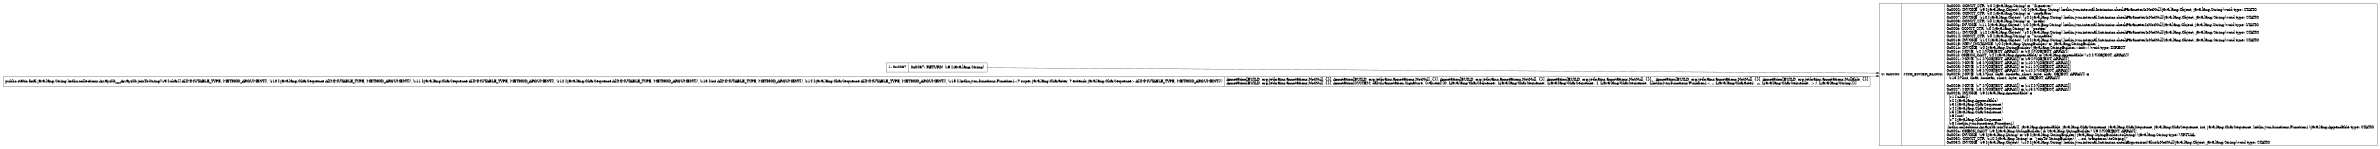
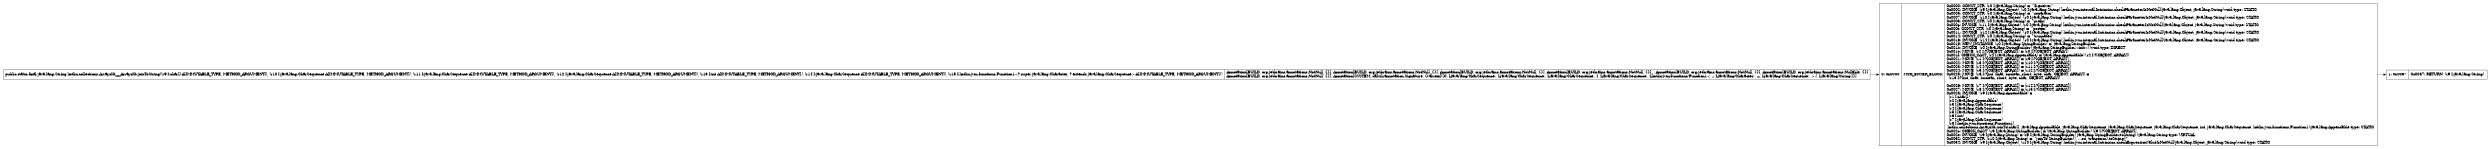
edge "1: 0x0037" -> "0: 0x0000": reversed
